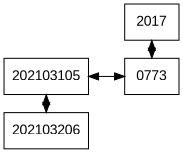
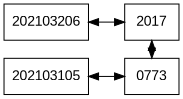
edge "202103105" -- "202103206": now "2017" -- "202103206"
